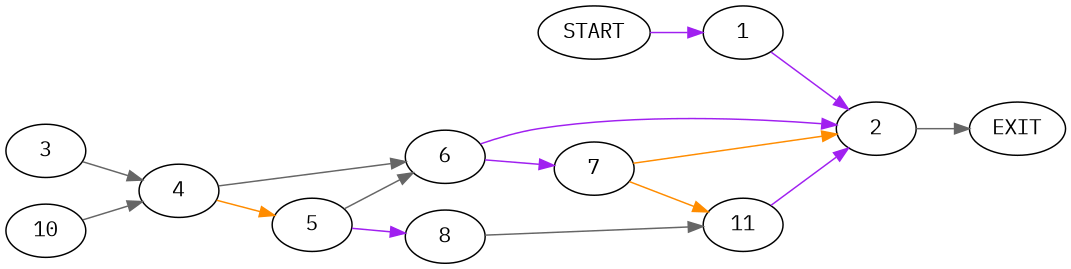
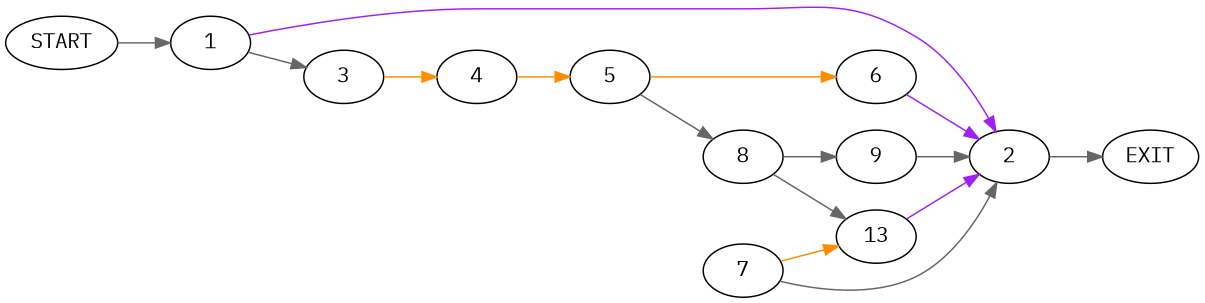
edge "START" -> "1": color purple -> gray40
edge "1" -> "3": added
edge "7" -> "2": color darkorange -> gray40
node "9": added
edge "6" -> "7": removed
edge "3" -> "4": color gray40 -> darkorange
edge "4" -> "6": removed
edge "5" -> "6": color gray40 -> darkorange
node "11": label "11" -> "13"
edge "5" -> "8": color purple -> gray40
node "10": removed
